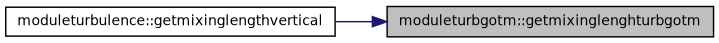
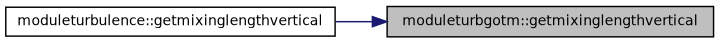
node "moduleturbgotm::getmixinglenghturbgotm": label "moduleturbgotm::getmixinglenghturbgotm" -> "moduleturbgotm::getmixinglengthvertical"
